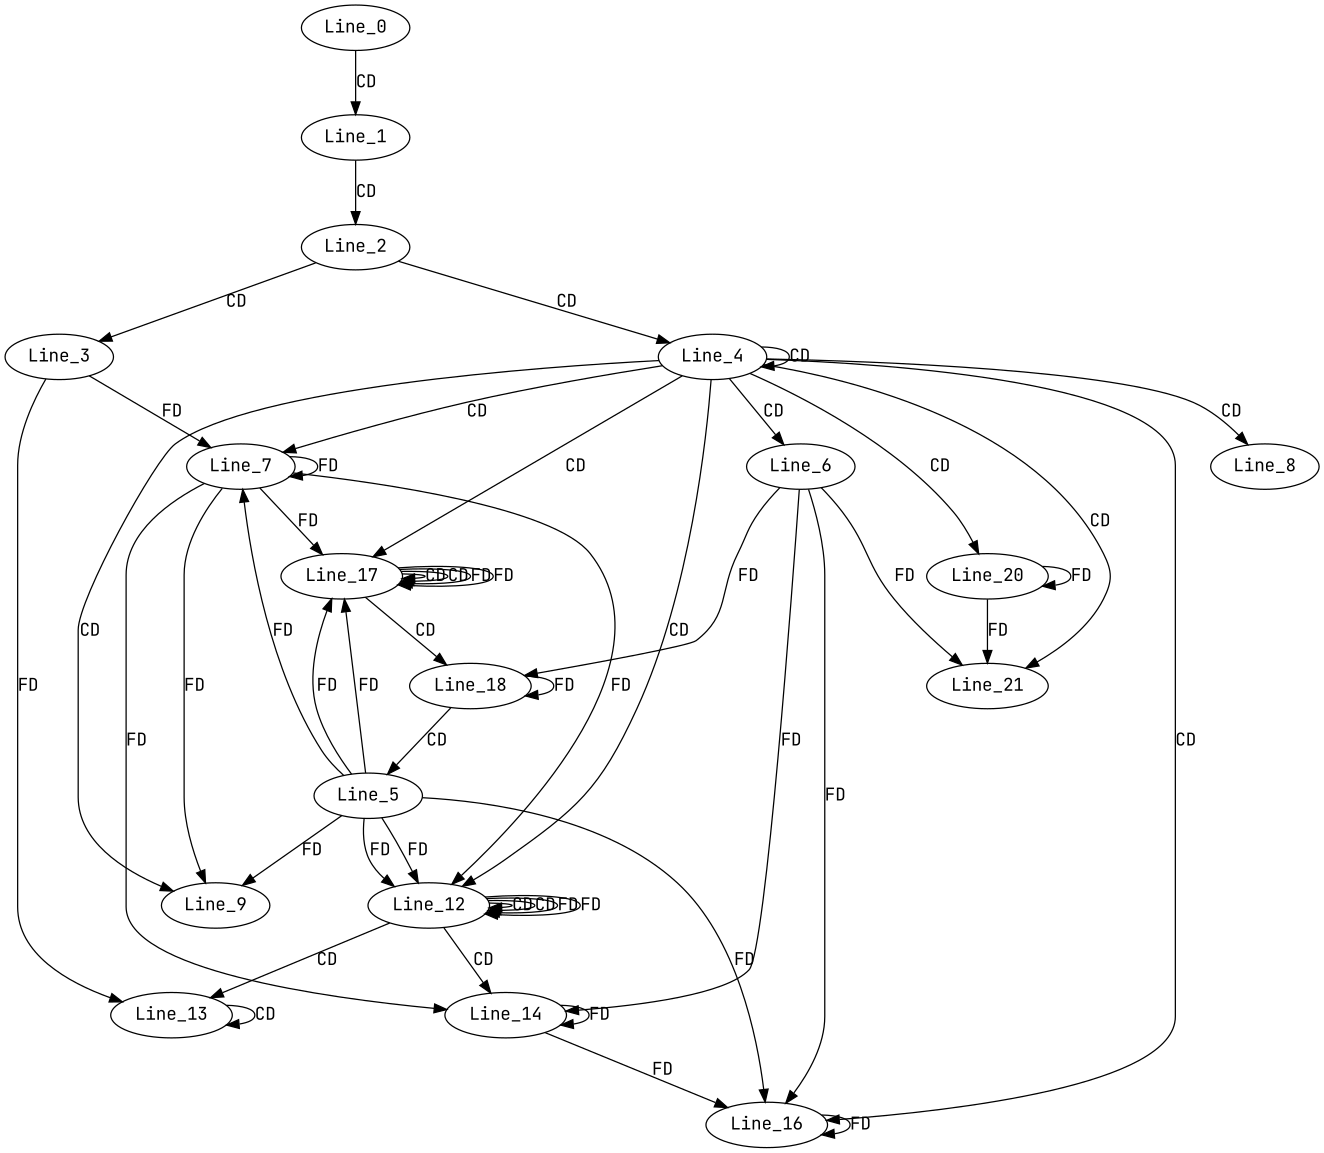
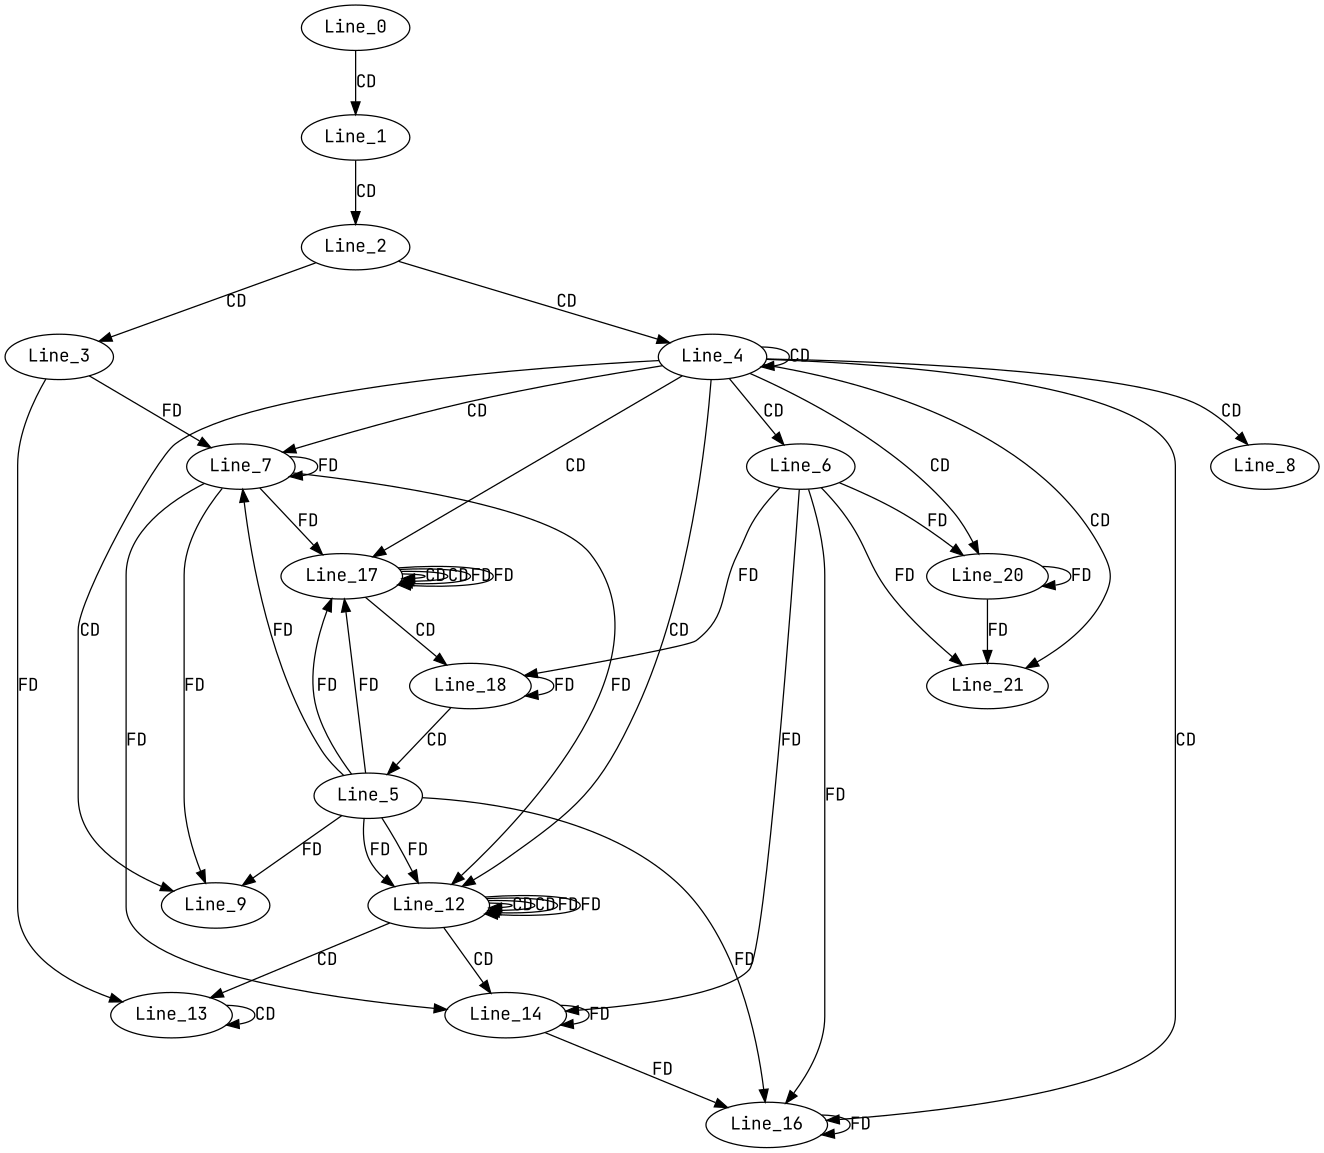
edge "Line_6" -> "Line_20": added, label "FD"
